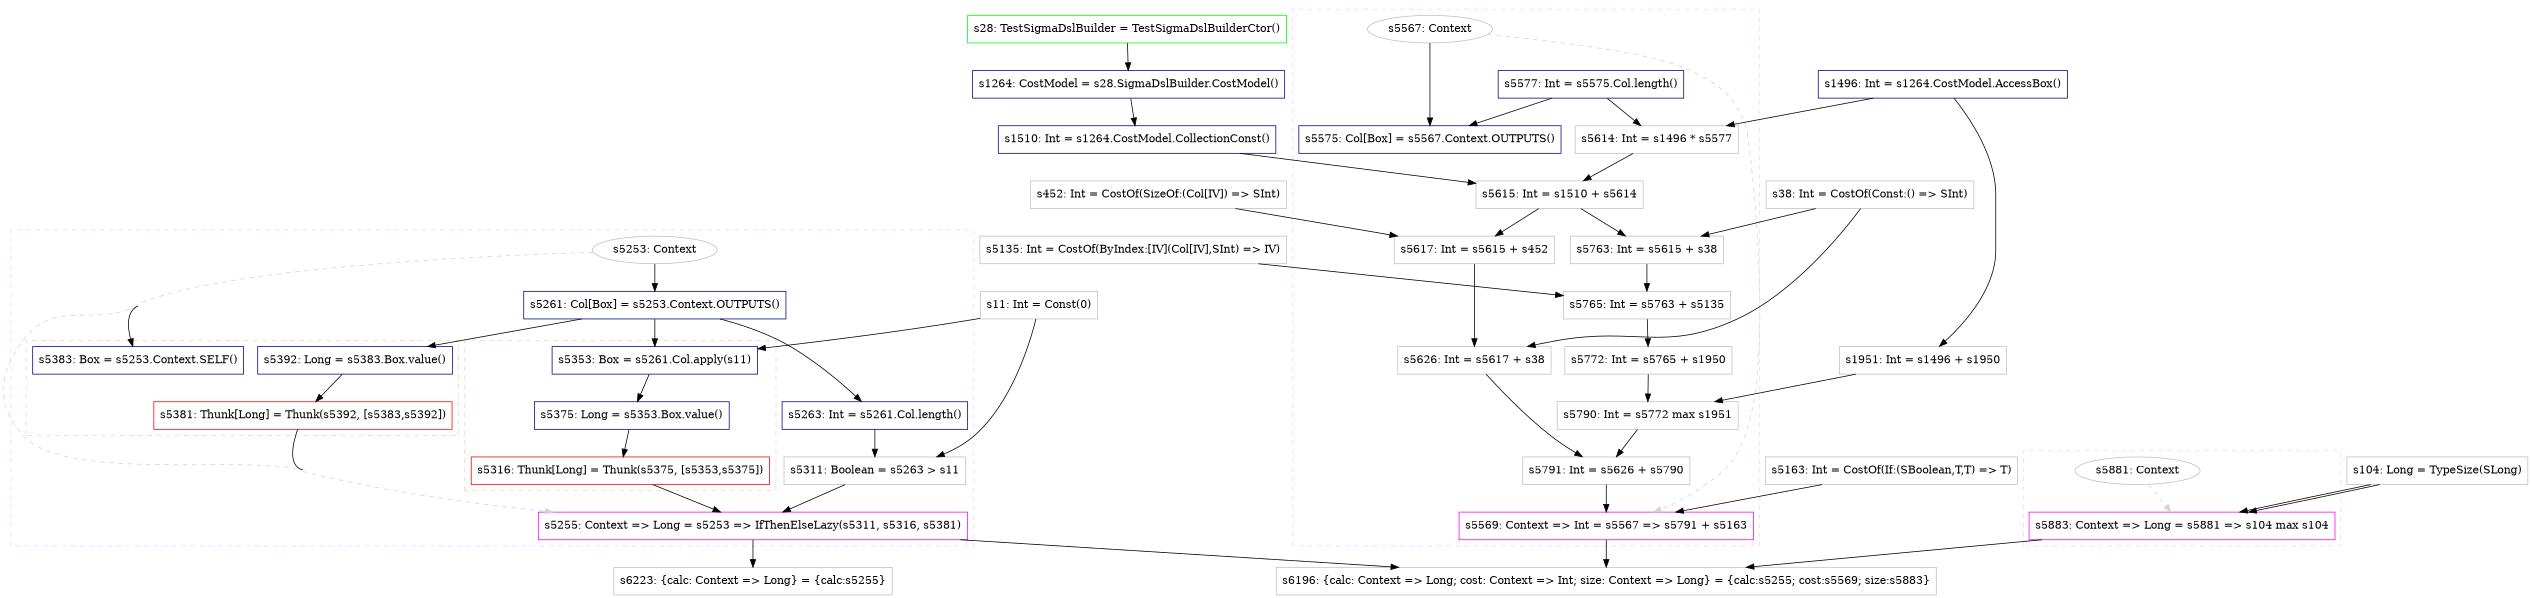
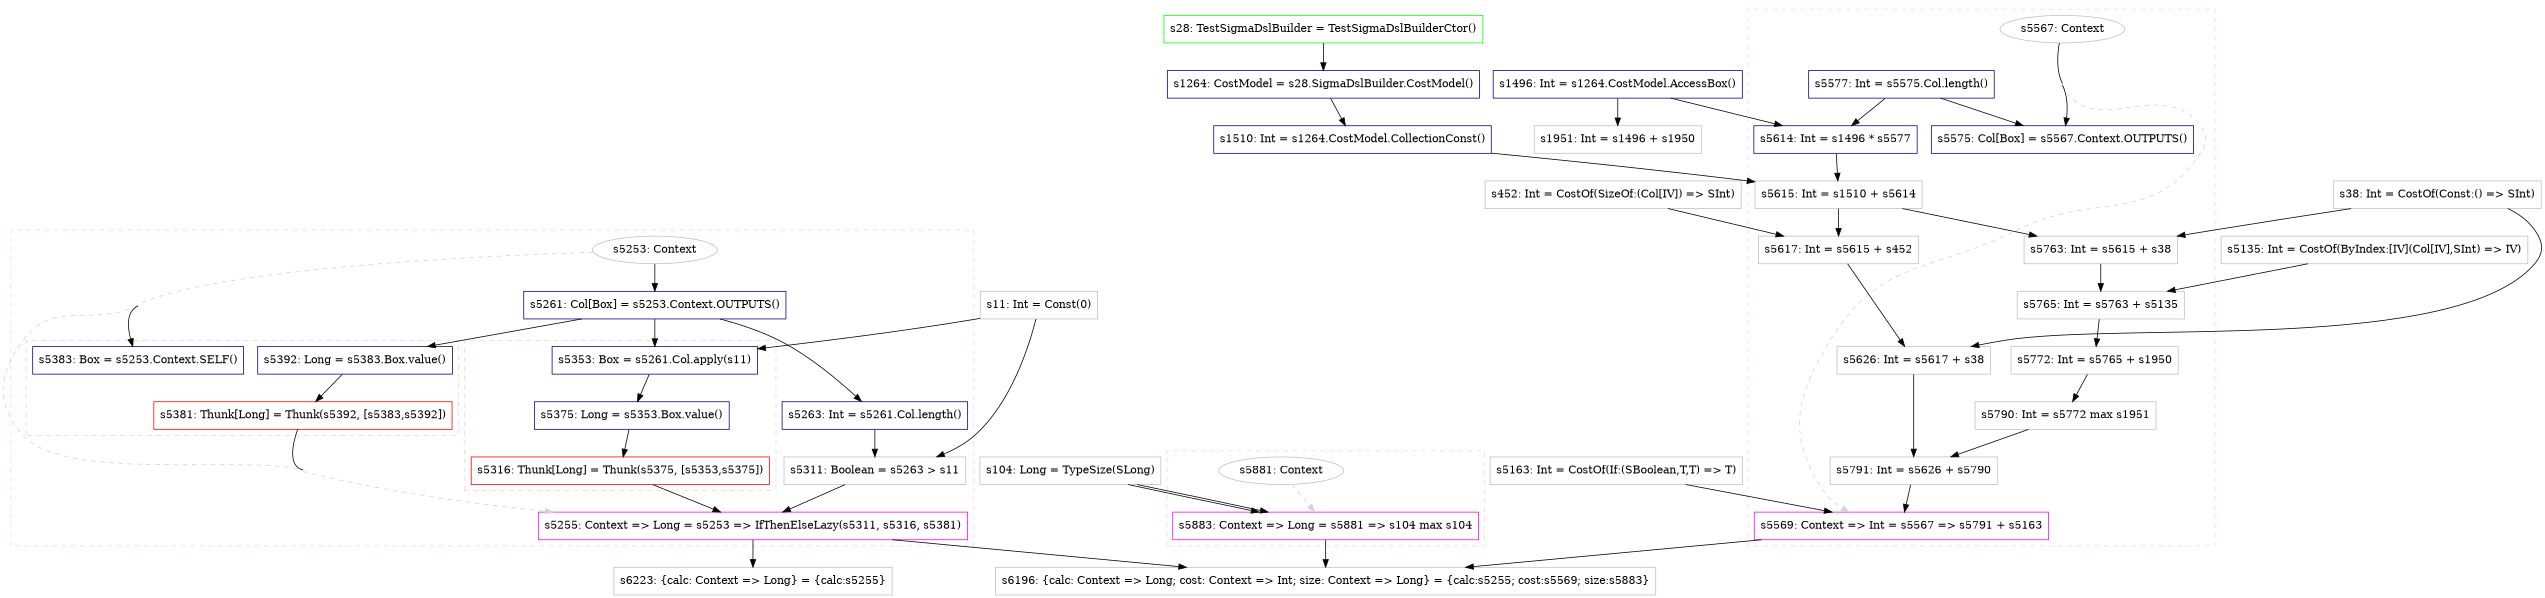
node "s5614: Int = s1496 * s5577": color gray -> darkblue
edge "s1951: Int = s1496 + s1950" -> "s5790: Int = s5772 max s1951": removed
